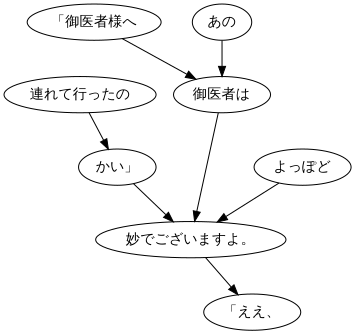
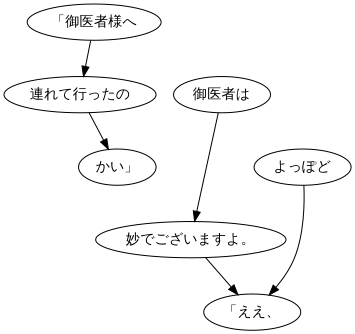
node "あの": removed
edge "「御医者様へ" -> "御医者は": now "「御医者様へ" -> "連れて行ったの"
edge "かい」" -> "妙でございますよ。": removed
edge "よっぽど" -> "妙でございますよ。": now "よっぽど" -> "「ええ、"
